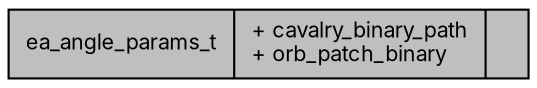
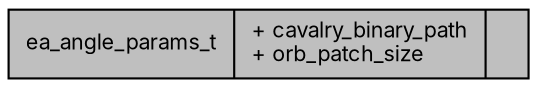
node "ea_angle_params_t": text "+ orb_patch_binary" -> "+ orb_patch_size"
